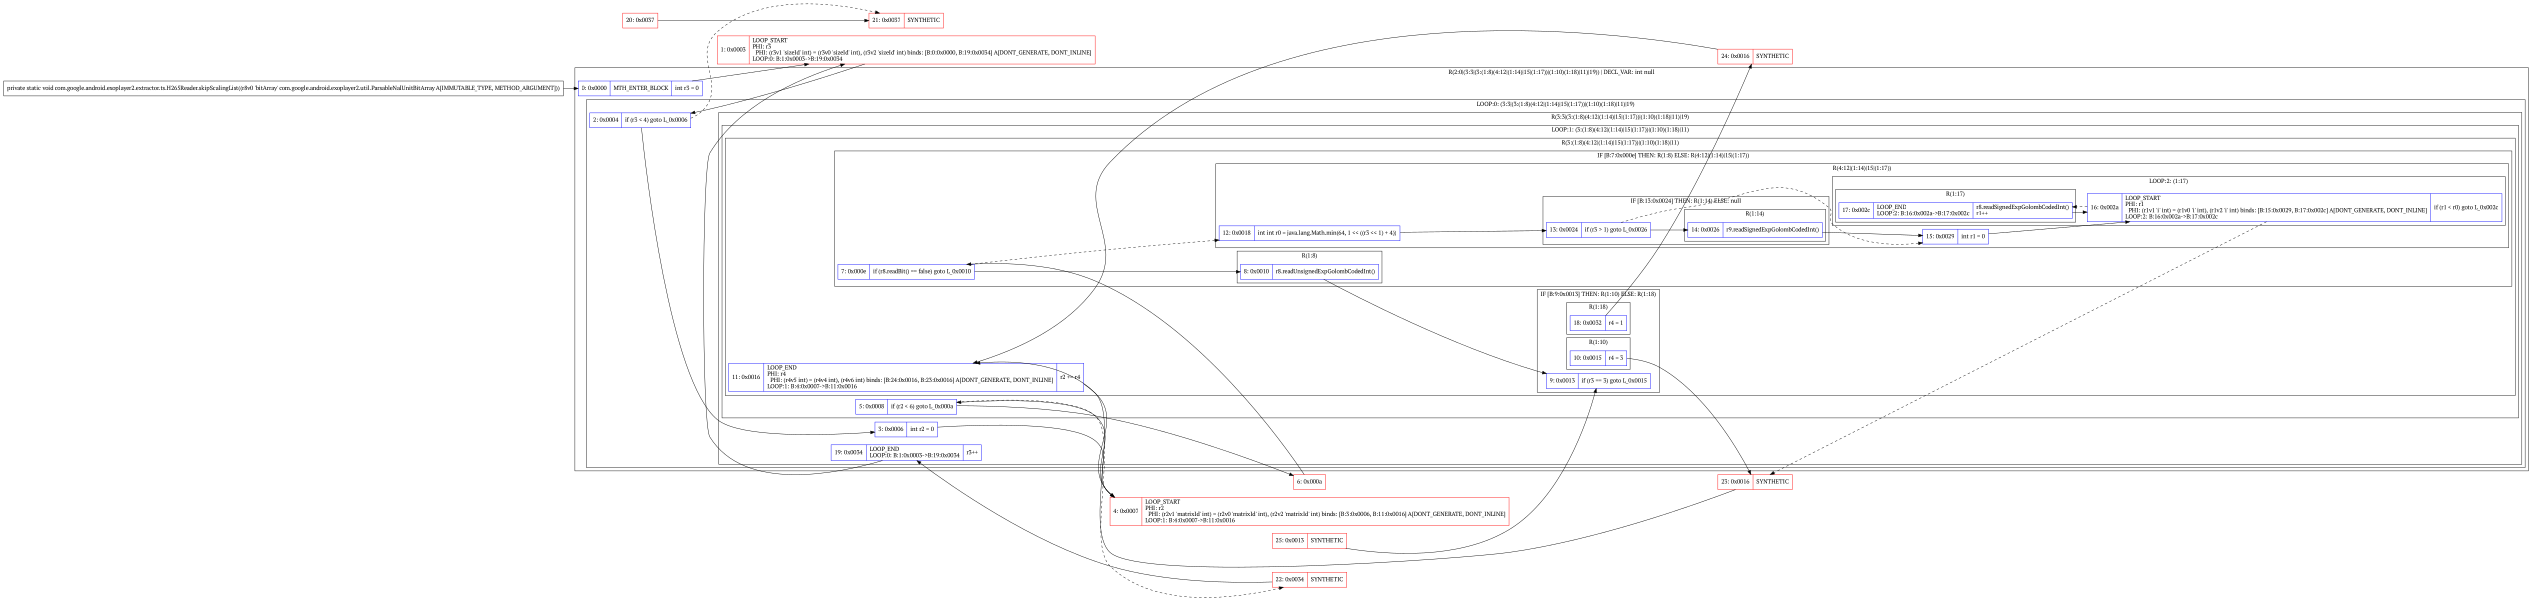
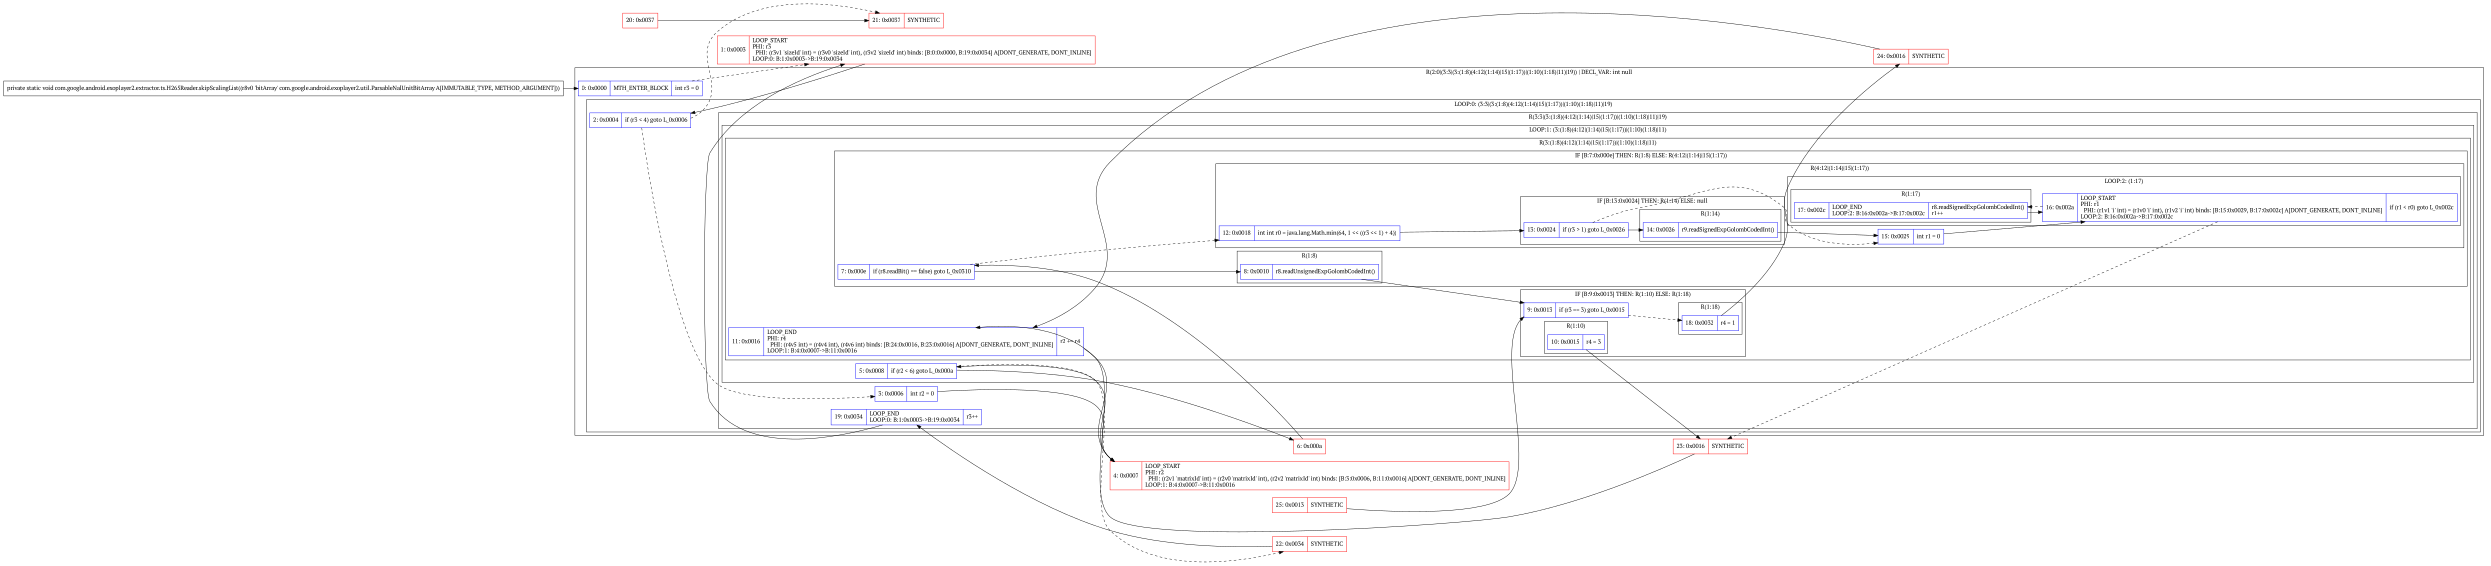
edge "0: 0x0000" -> "1: 0x0003": style solid -> dashed
node "7: 0x000e": text "if (r8.readBit() == false) goto L_0x0010" -> "if (r8.readBit() == false) goto L_0x0310"
edge "9: 0x0013" -> "18: 0x0032": added
edge "2: 0x0004" -> "3: 0x0006": style solid -> dashed
